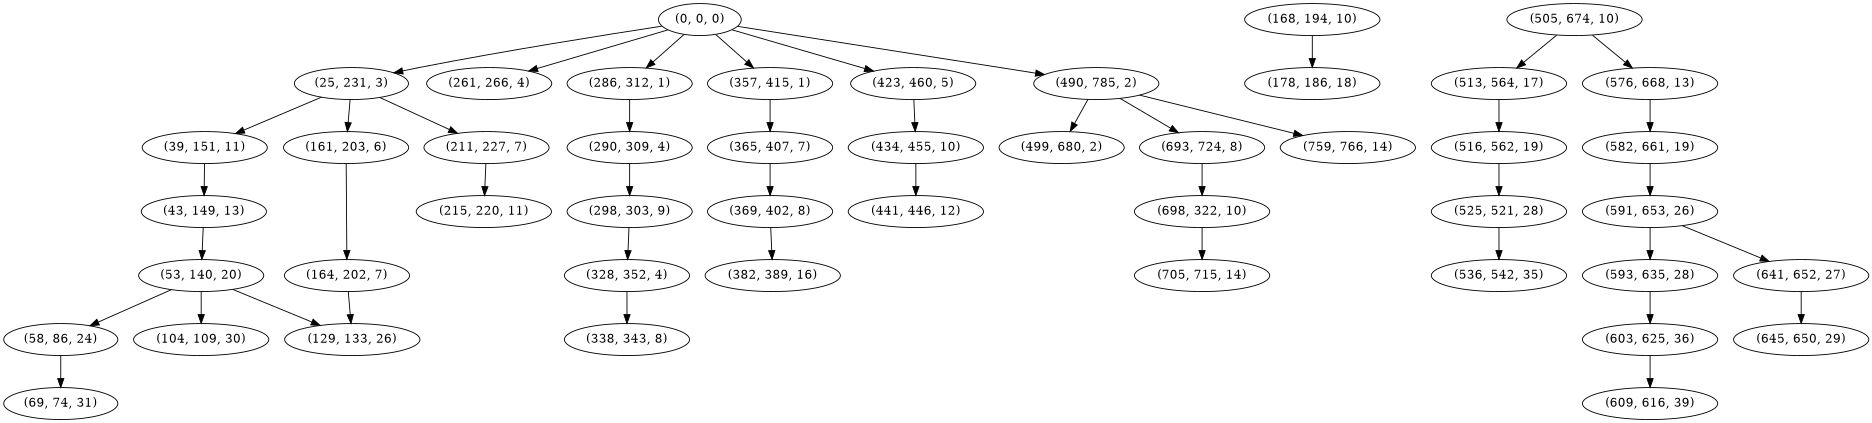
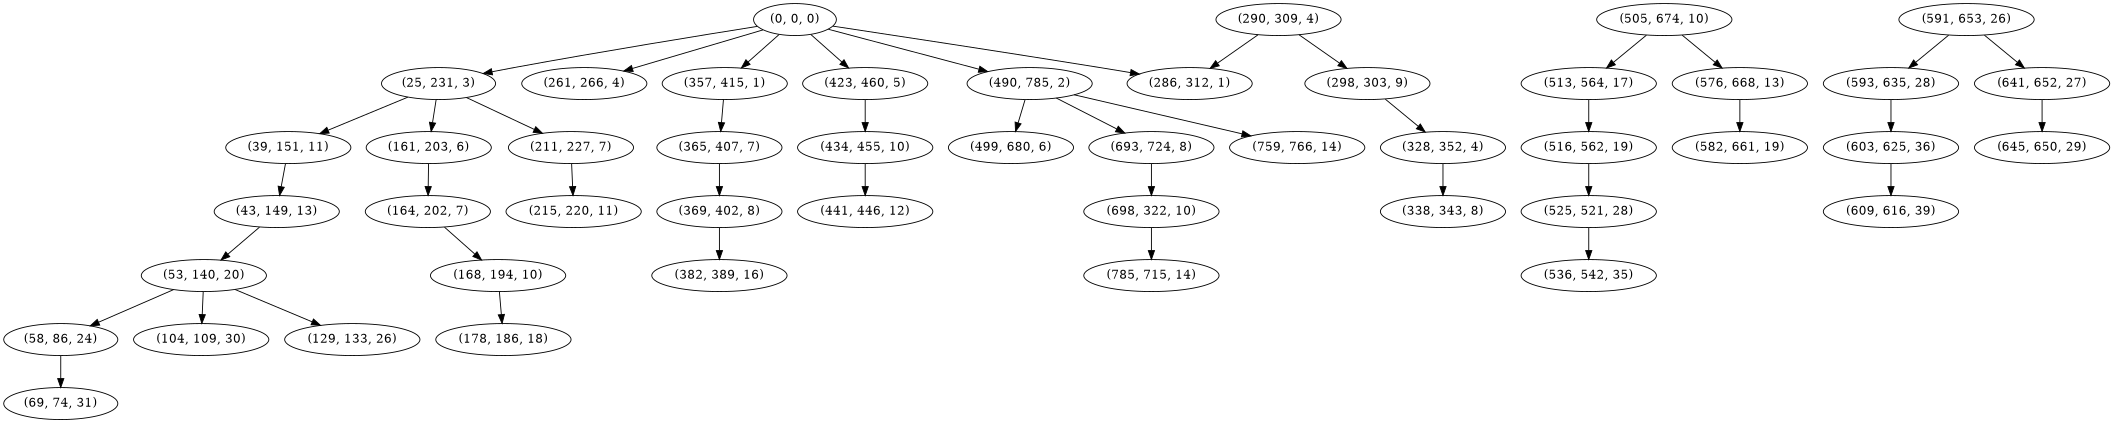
edge "(286, 312, 1)" -> "(290, 309, 4)": reversed
node "(499, 680, 2)": label "(499, 680, 2)" -> "(499, 680, 6)"
edge "(582, 661, 19)" -> "(591, 653, 26)": removed
node "(705, 715, 14)": label "(705, 715, 14)" -> "(785, 715, 14)"
edge "(164, 202, 7)" -> "(129, 133, 26)": now "(164, 202, 7)" -> "(168, 194, 10)"
